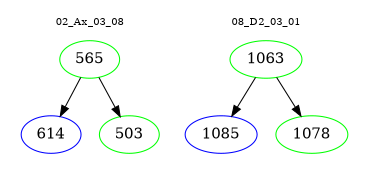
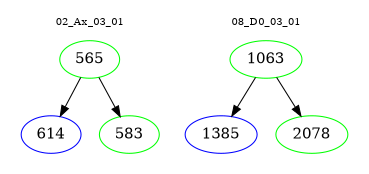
cluster "02_Ax_03_08": label "02_Ax_03_08" -> "02_Ax_03_01"
cluster "08_D2_03_01": label "08_D2_03_01" -> "08_D0_03_01"
node "503": label "503" -> "583"
node "1085": label "1085" -> "1385"
node "1078": label "1078" -> "2078"
